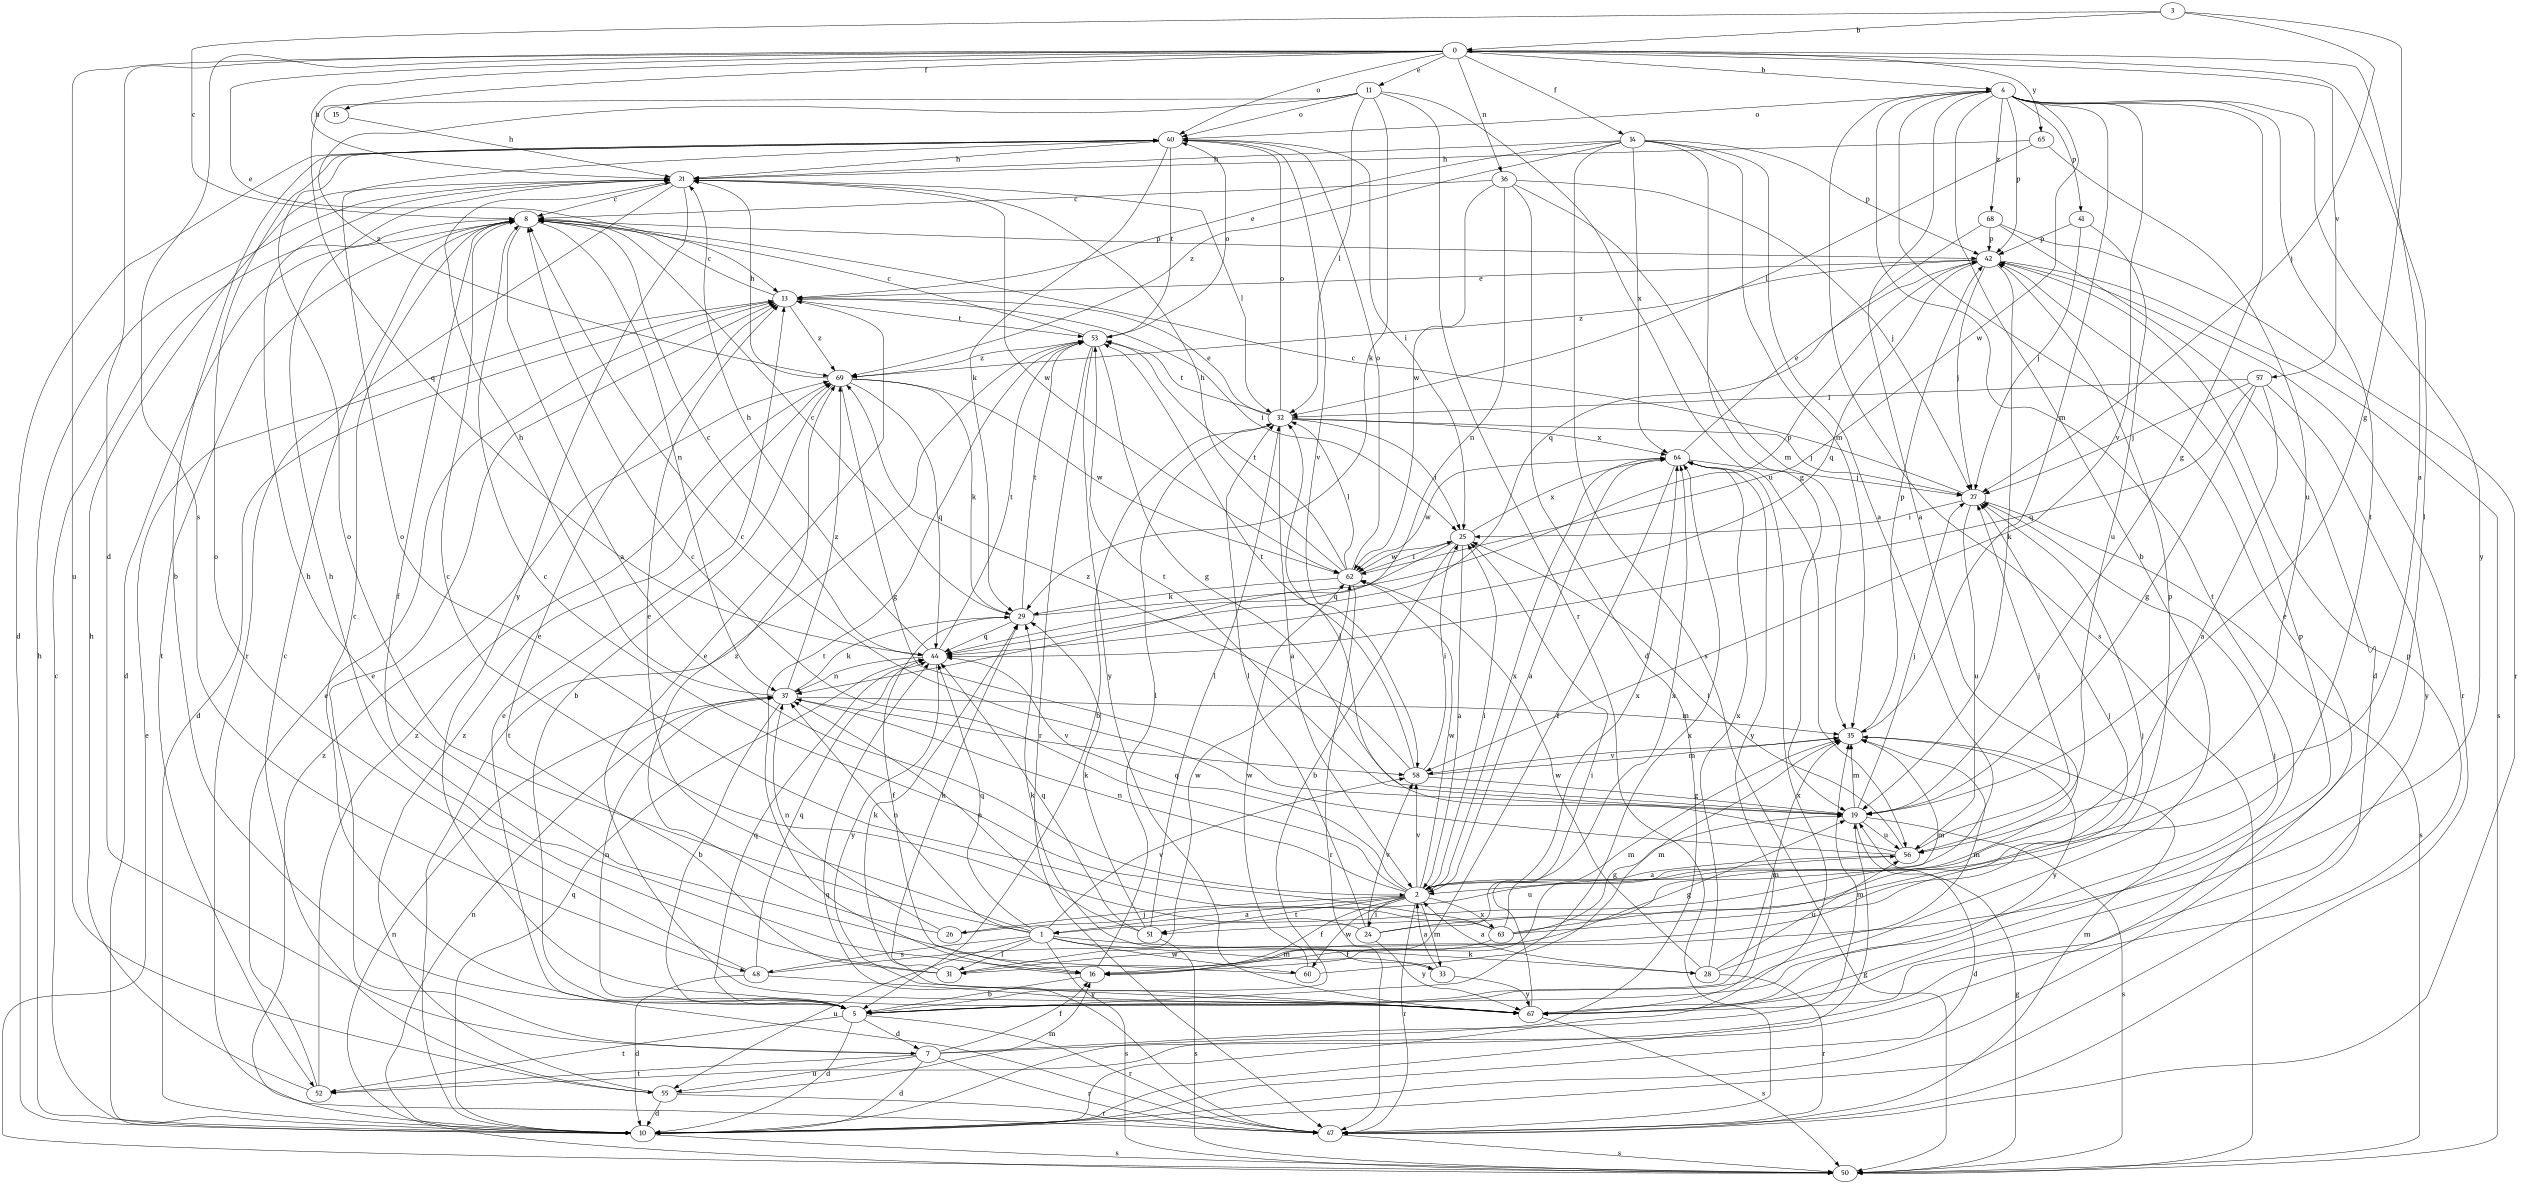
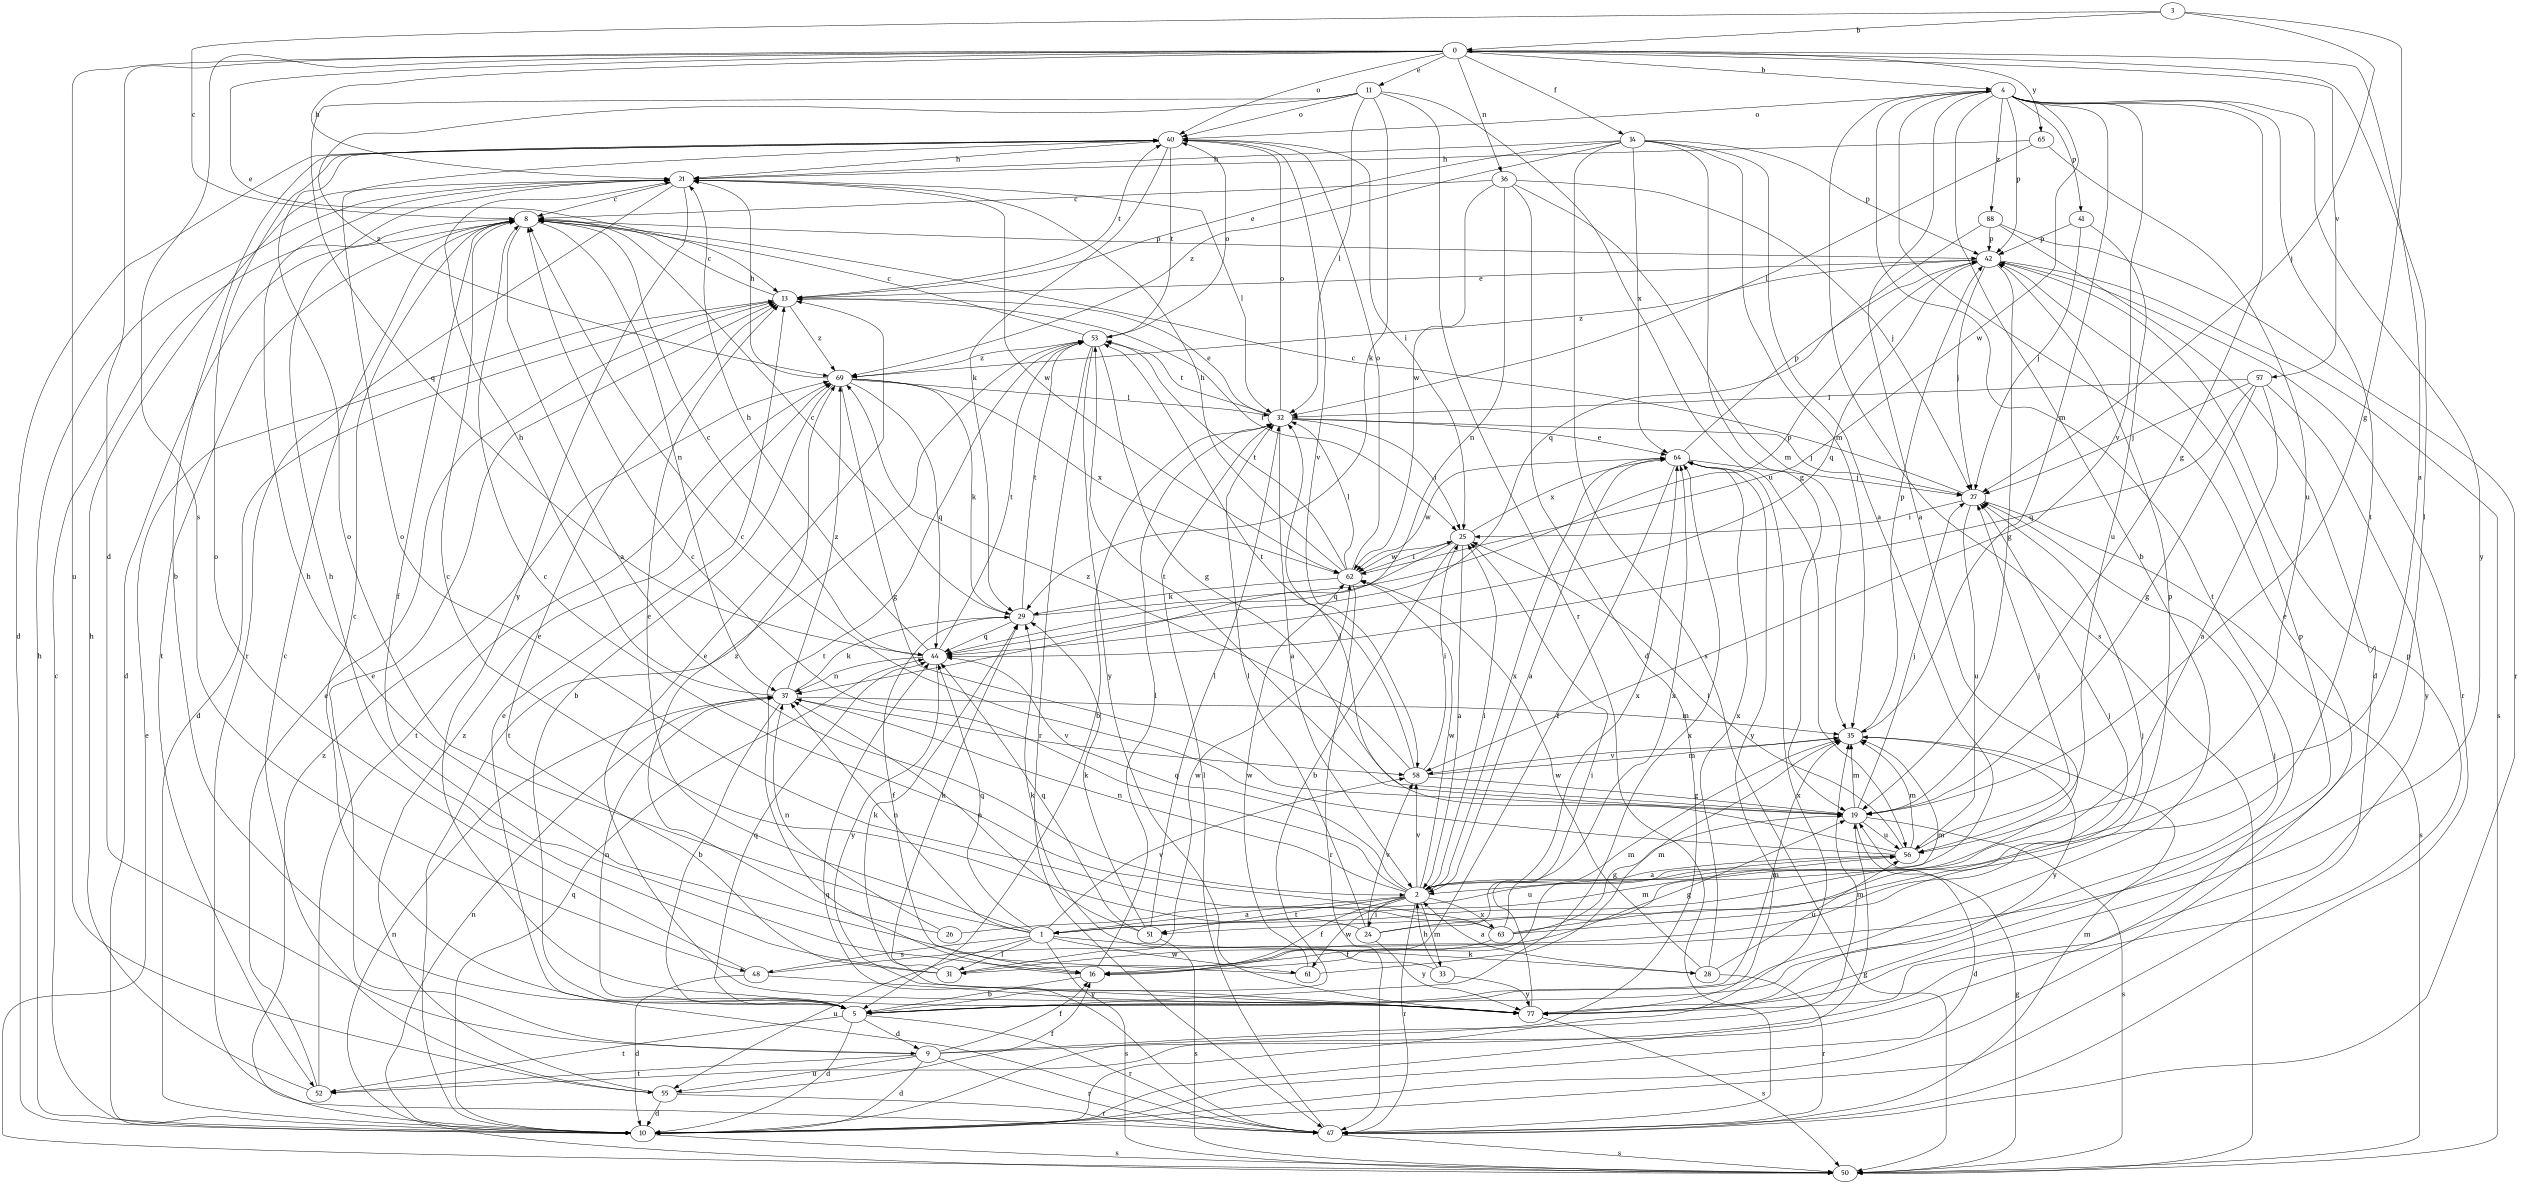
node "15": removed
node "68": label "68" -> "88"
edge "13" -> "53": now "13" -> "40"
edge "64" -> "42": label "e" -> "p"
edge "69" -> "32": added, label "l"
edge "32" -> "64": label "x" -> "e"
edge "69" -> "62": label "w" -> "x"
edge "42" -> "19": label "k" -> "g"
edge "52" -> "69": label "z" -> "t"
edge "47" -> "32": added, label "l"
edge "48" -> "44": removed, label "q"
edge "28" -> "35": now "56" -> "35"
edge "2" -> "26": removed, label "j"
edge "33" -> "2": label "a" -> "h"
edge "1" -> "33": now "1" -> "56"
node "60": label "60" -> "61"
node "67": label "67" -> "77"
edge "55" -> "16": label "m" -> "f"
node "7": label "7" -> "9"
